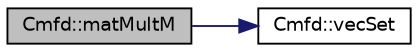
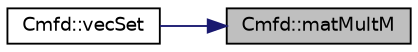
edge "Cmfd::matMultM" -> "Cmfd::vecSet": reversed
